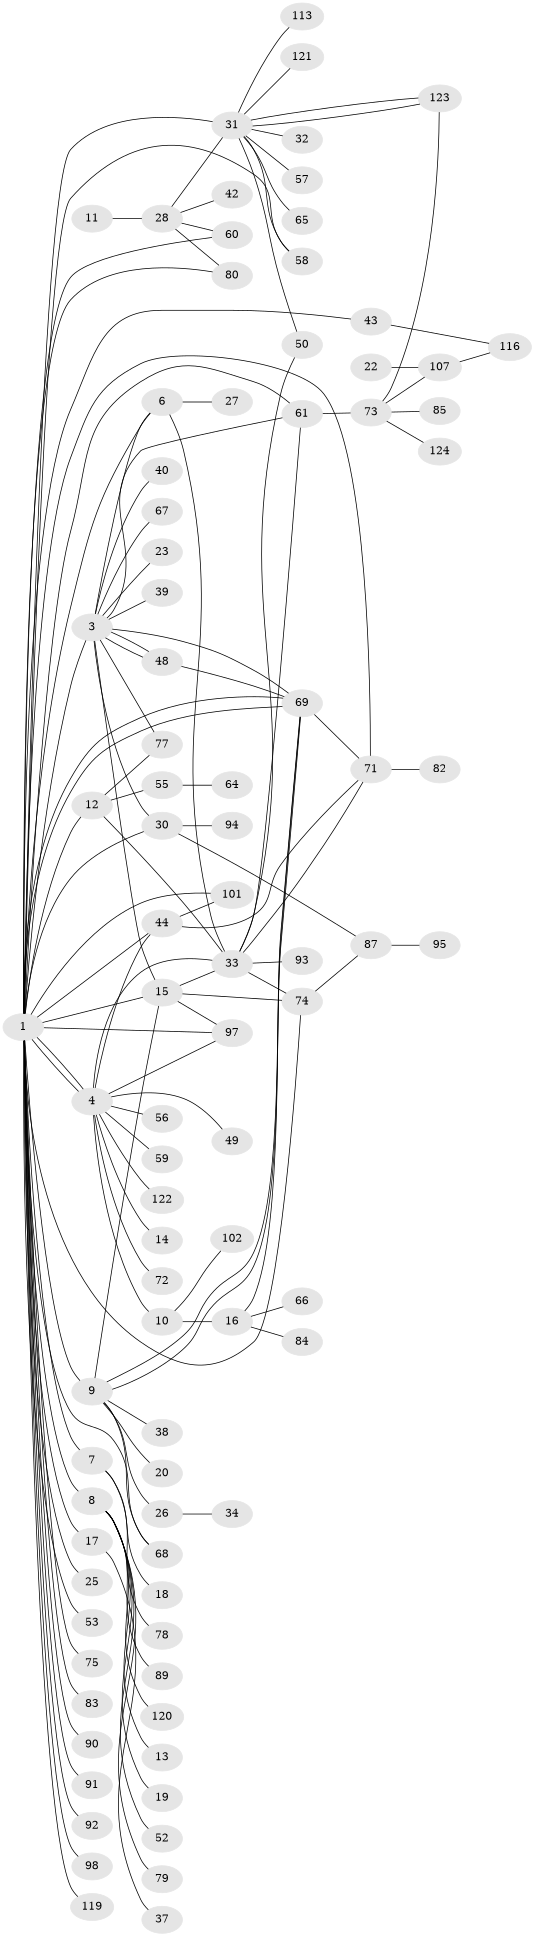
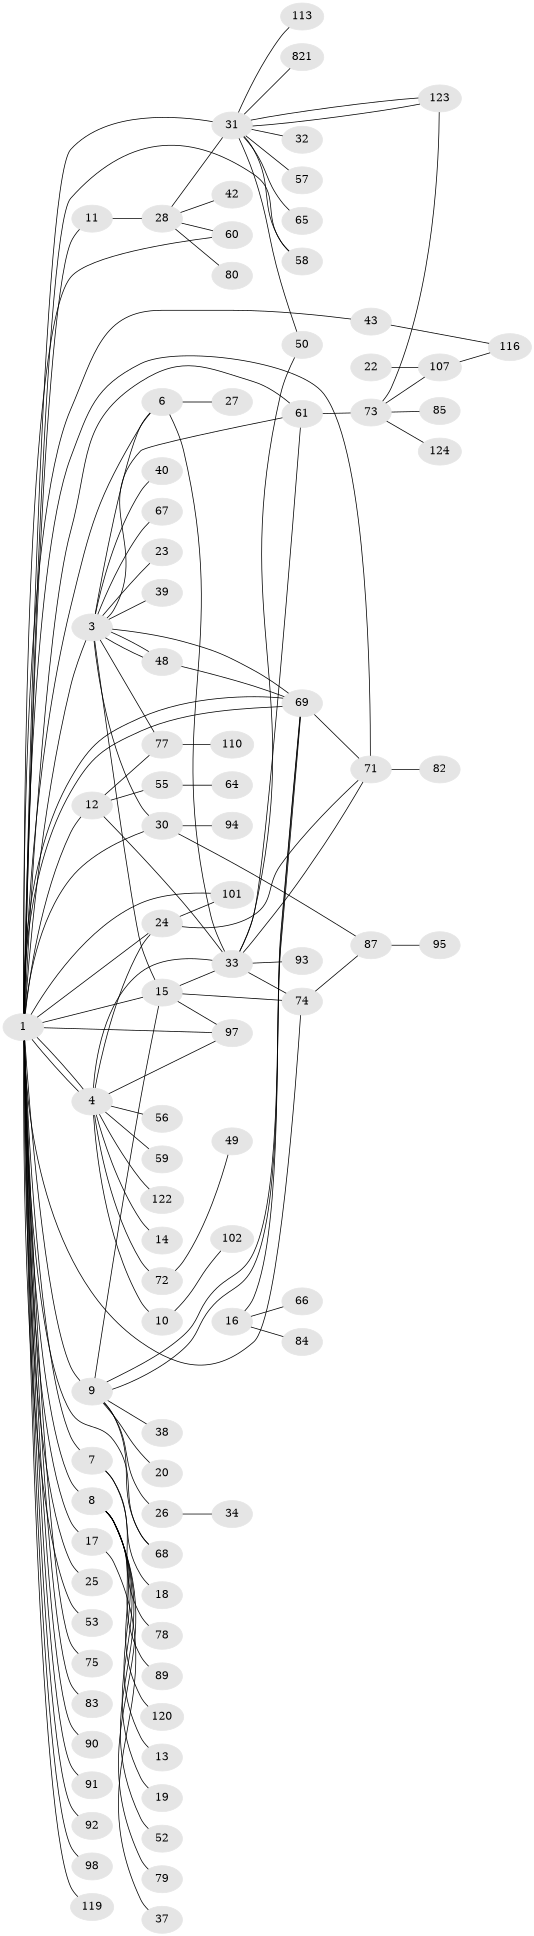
node "121": label "121" -> "821"
edge "80" -- "1": now "11" -- "1"
node "110": added
node "44": label "44" -> "24"
edge "4" -- "49": now "72" -- "49"
edge "10" -- "16": removed
